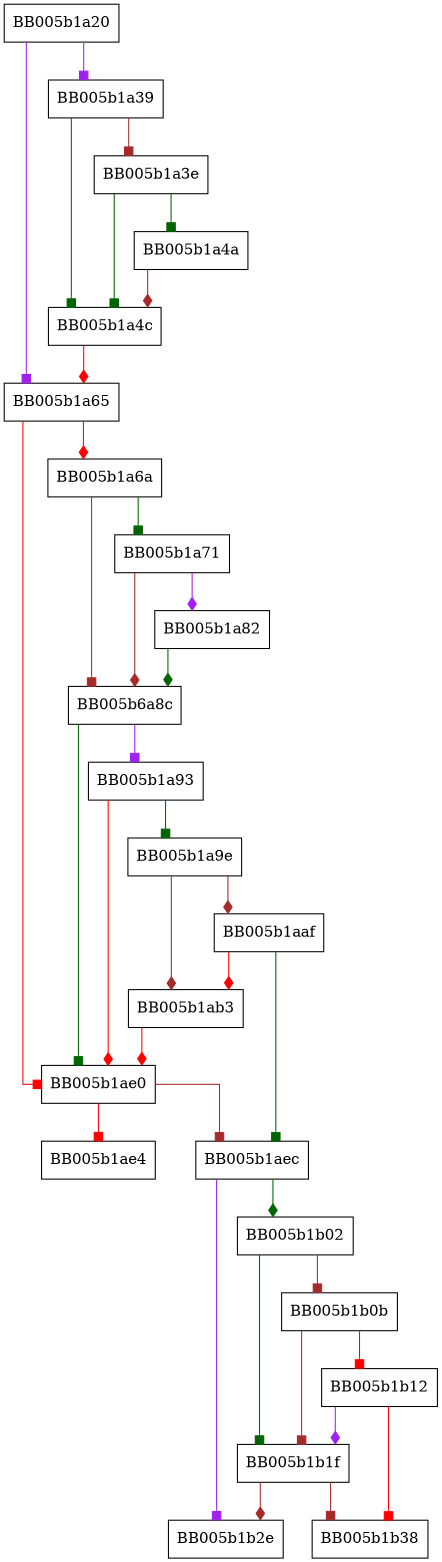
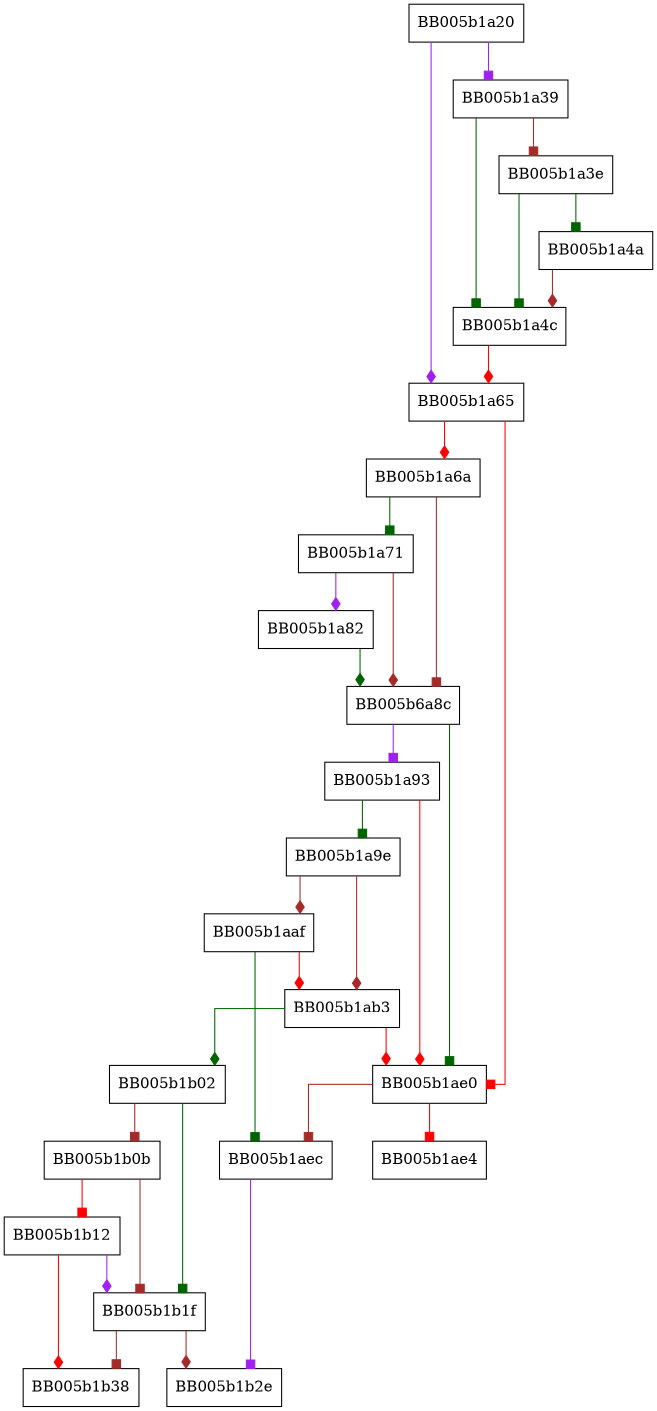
edge "BB005b1a20" -> "BB005b1a65": arrowhead box -> diamond
edge "BB005b1aec" -> "BB005b1b02": now "BB005b1ab3" -> "BB005b1b02"
edge "BB005b1b12" -> "BB005b1b38": arrowhead box -> diamond
